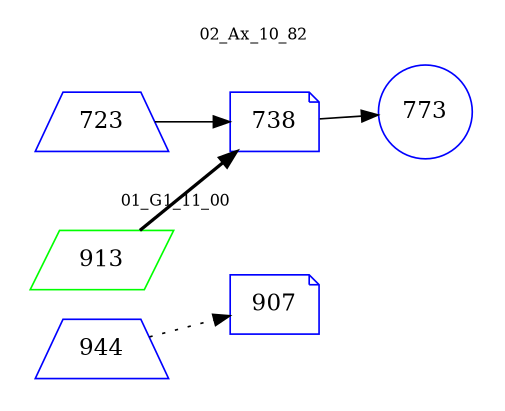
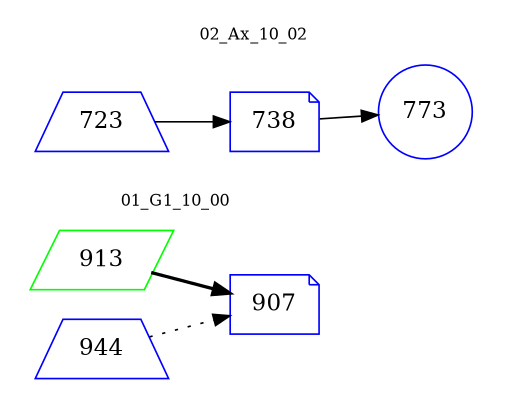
cluster "02_Ax_10_82": label "02_Ax_10_82" -> "02_Ax_10_02"
edge "913" -> "738": now "913" -> "907"
cluster "01_G1_11_00": label "01_G1_11_00" -> "01_G1_10_00"
